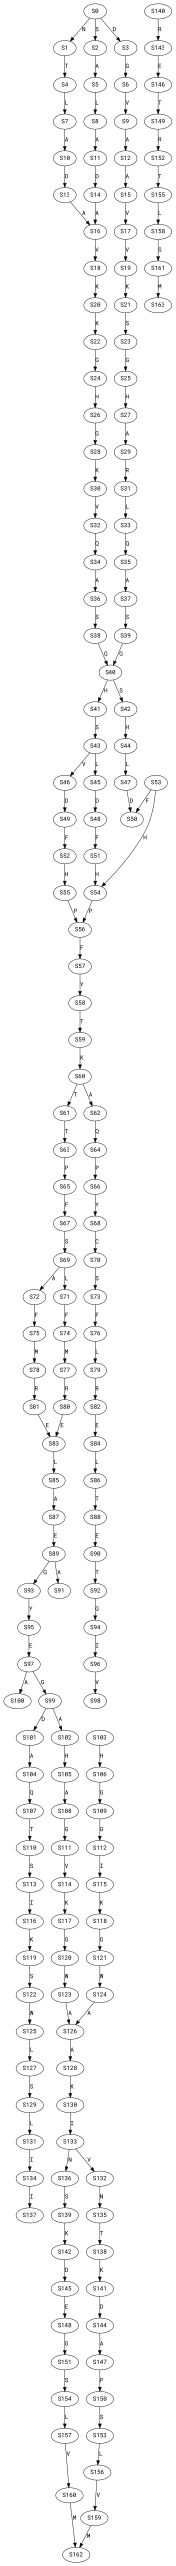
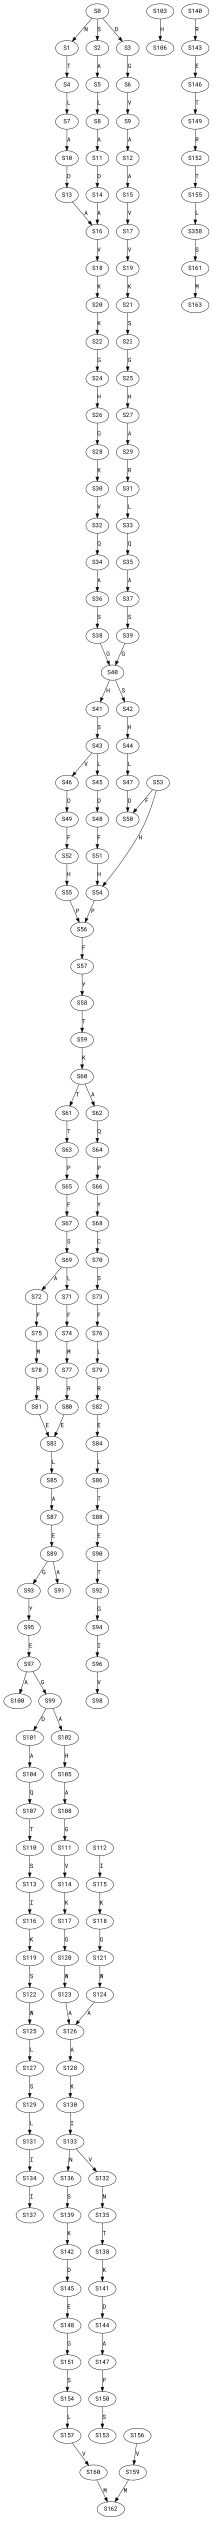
node "S158": label "S158" -> "S358"
node "S109": removed
edge "S153" -> "S156": removed, label "L"
